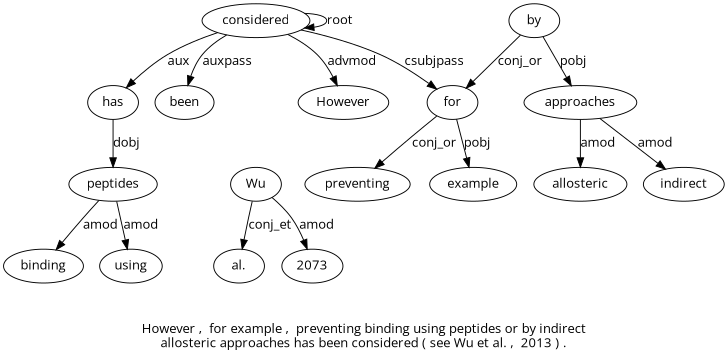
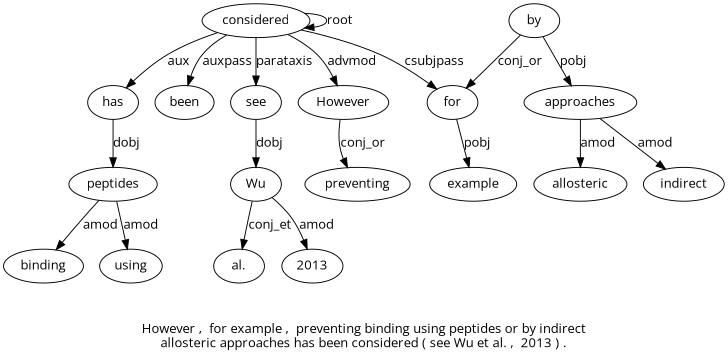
node "see": added
edge "for" -> "preventing": now "However" -> "preventing"
node "2073": label "2073" -> "2013"
